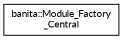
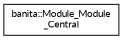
node "banita::Module_Factory _Central": label "banita::Module_Factory _Central" -> "banita::Module_Module _Central"
